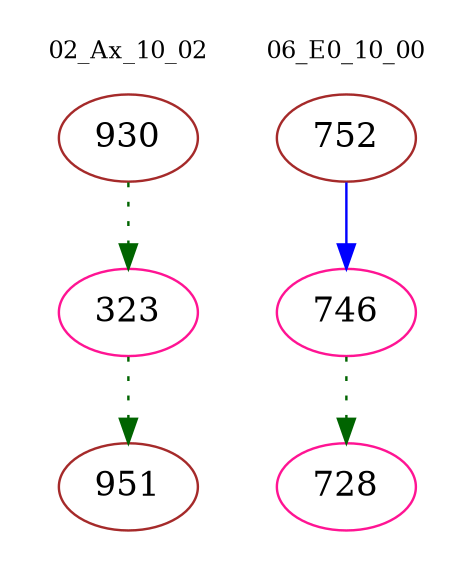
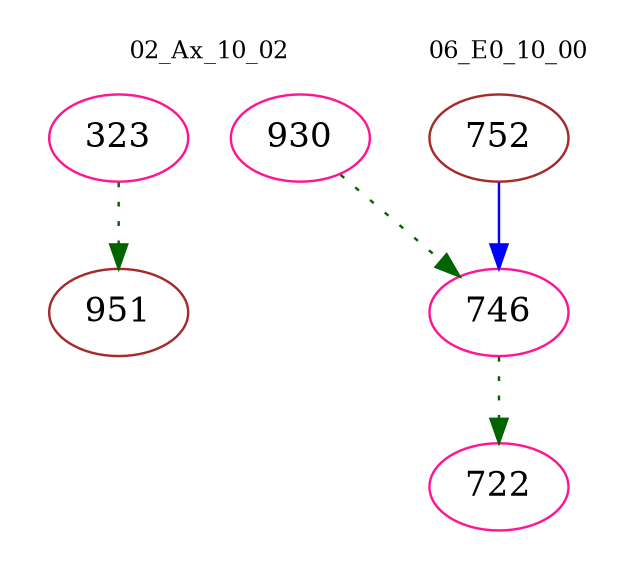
node "930": color brown -> deeppink
edge "930" -> "323": now "930" -> "746"
node "728": label "728" -> "722"
